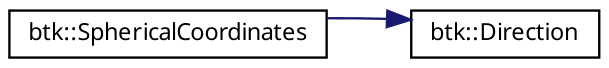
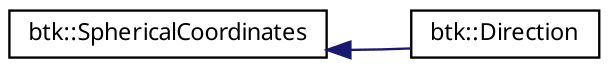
edge "btk::SphericalCoordinates" -> "btk::Direction": reversed
